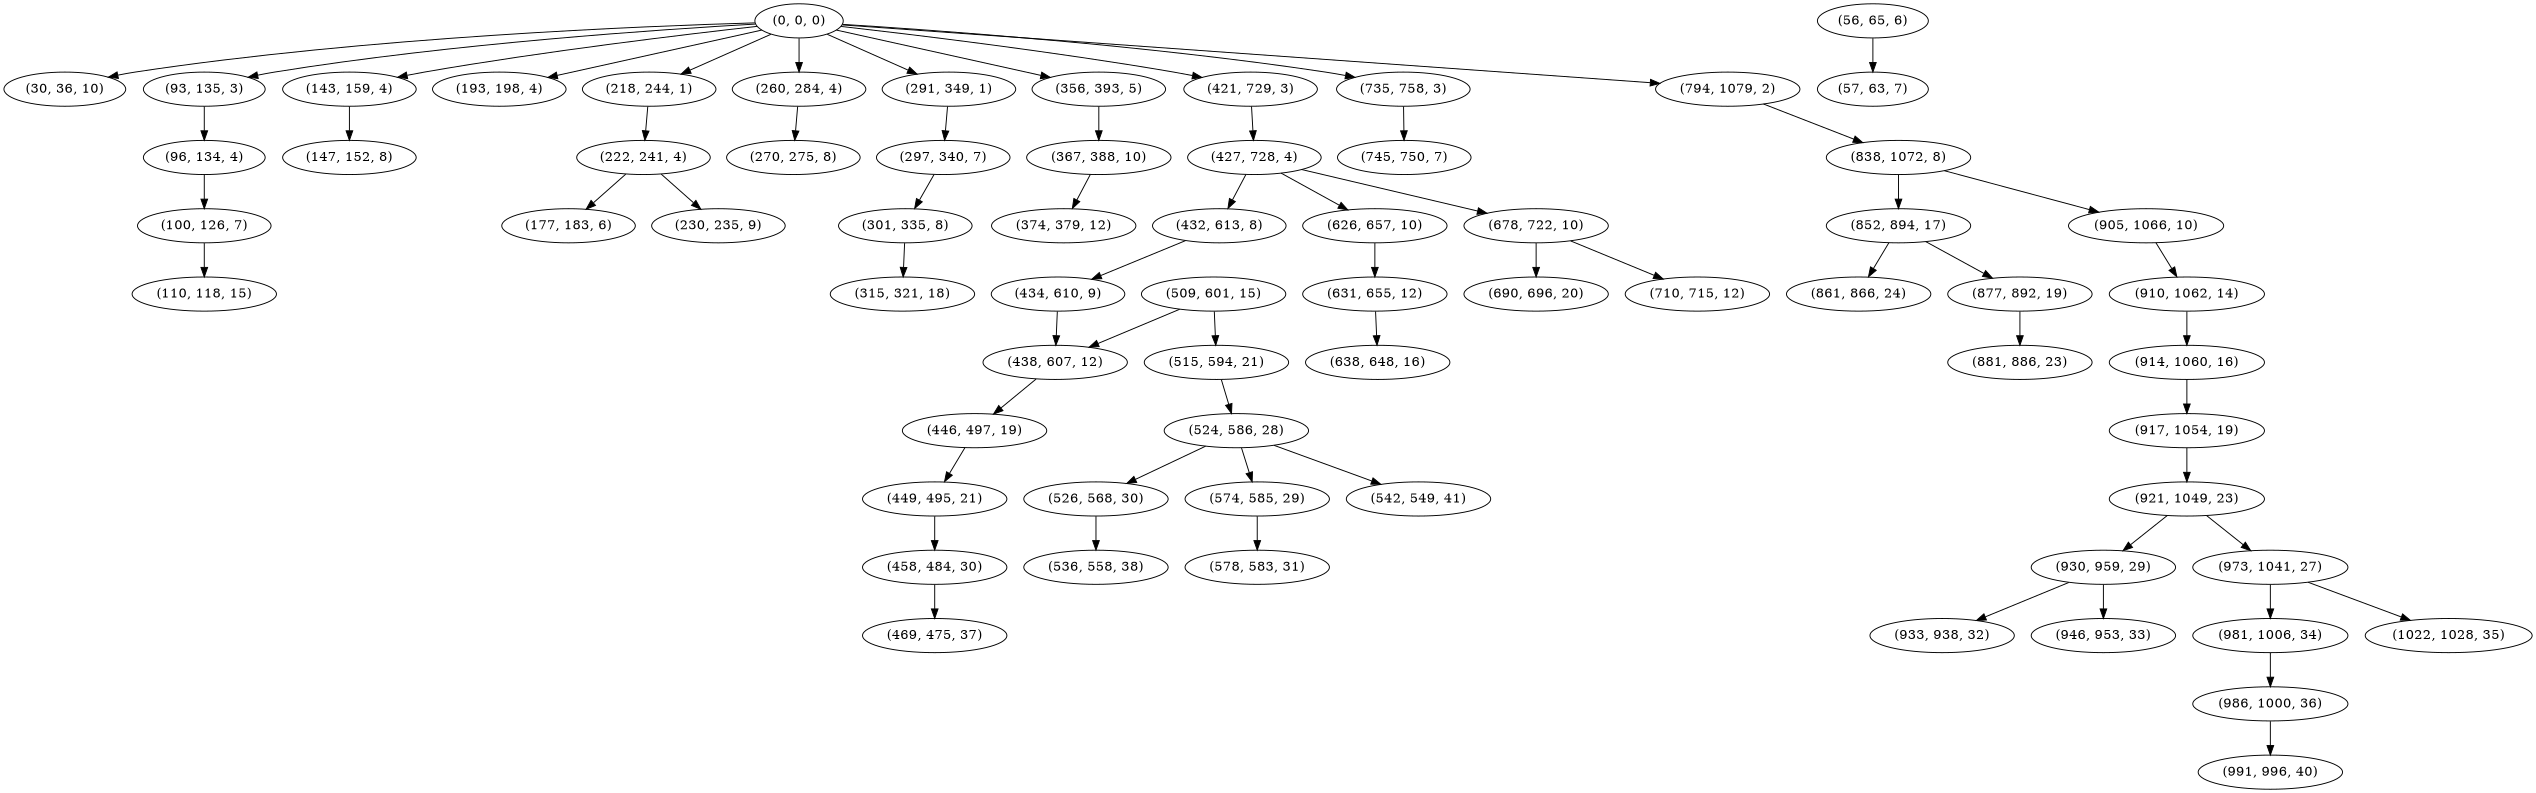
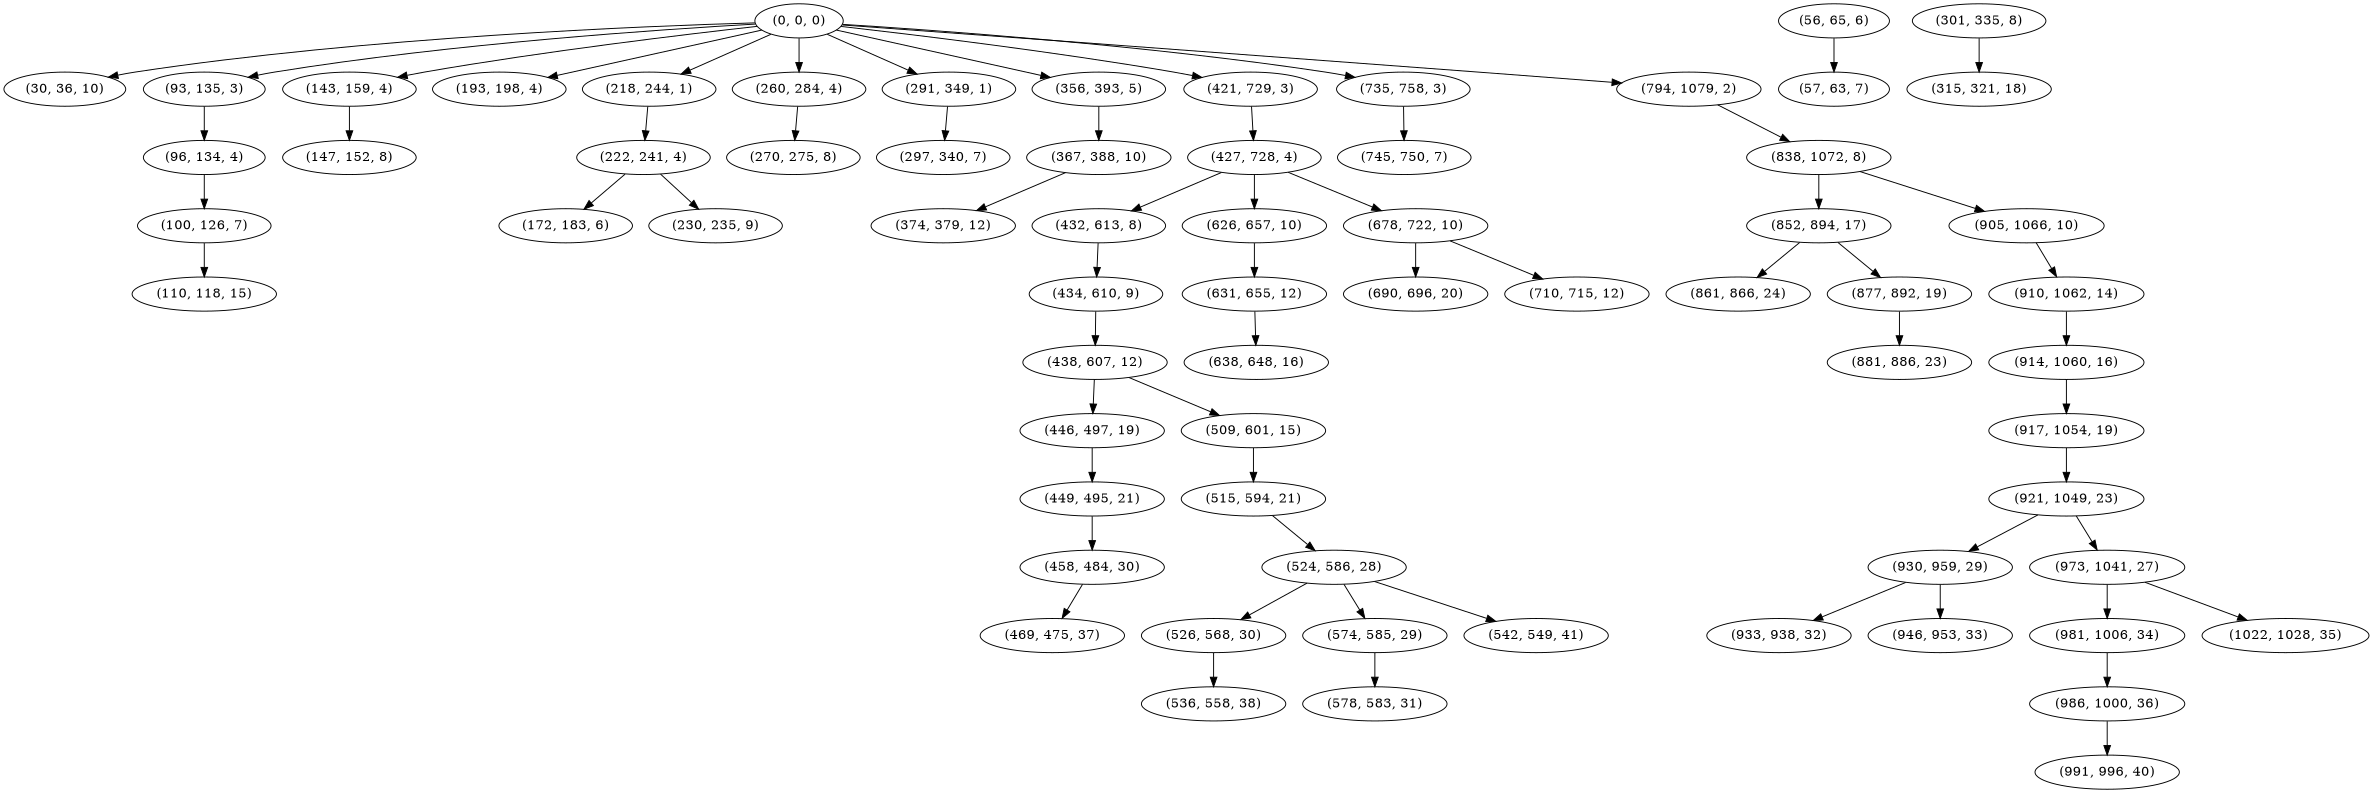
edge "(297, 340, 7)" -> "(301, 335, 8)": removed
node "(177, 183, 6)": label "(177, 183, 6)" -> "(172, 183, 6)"
edge "(509, 601, 15)" -> "(438, 607, 12)": reversed
